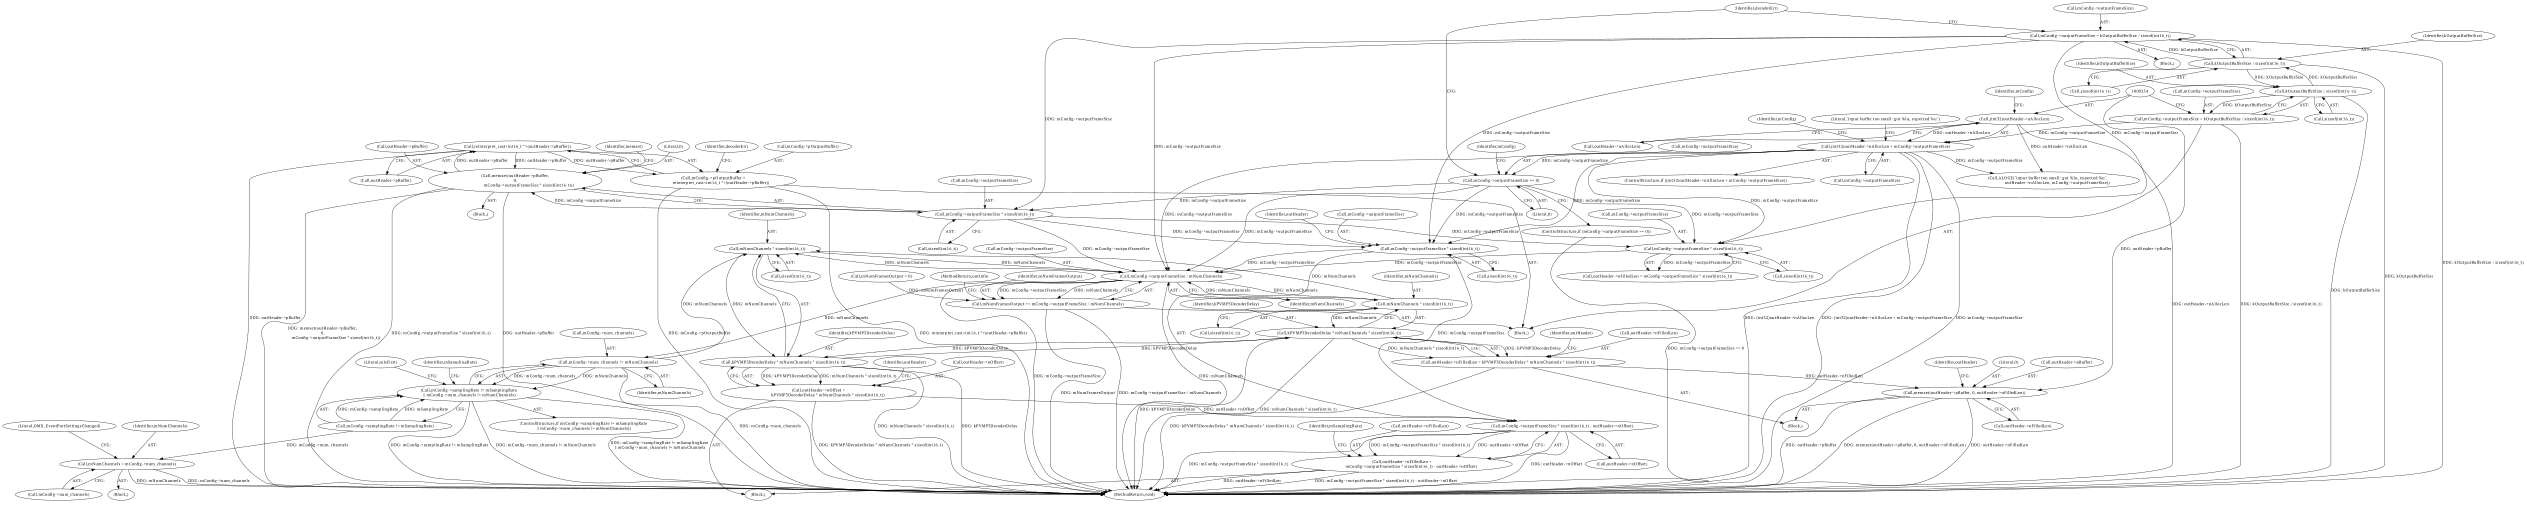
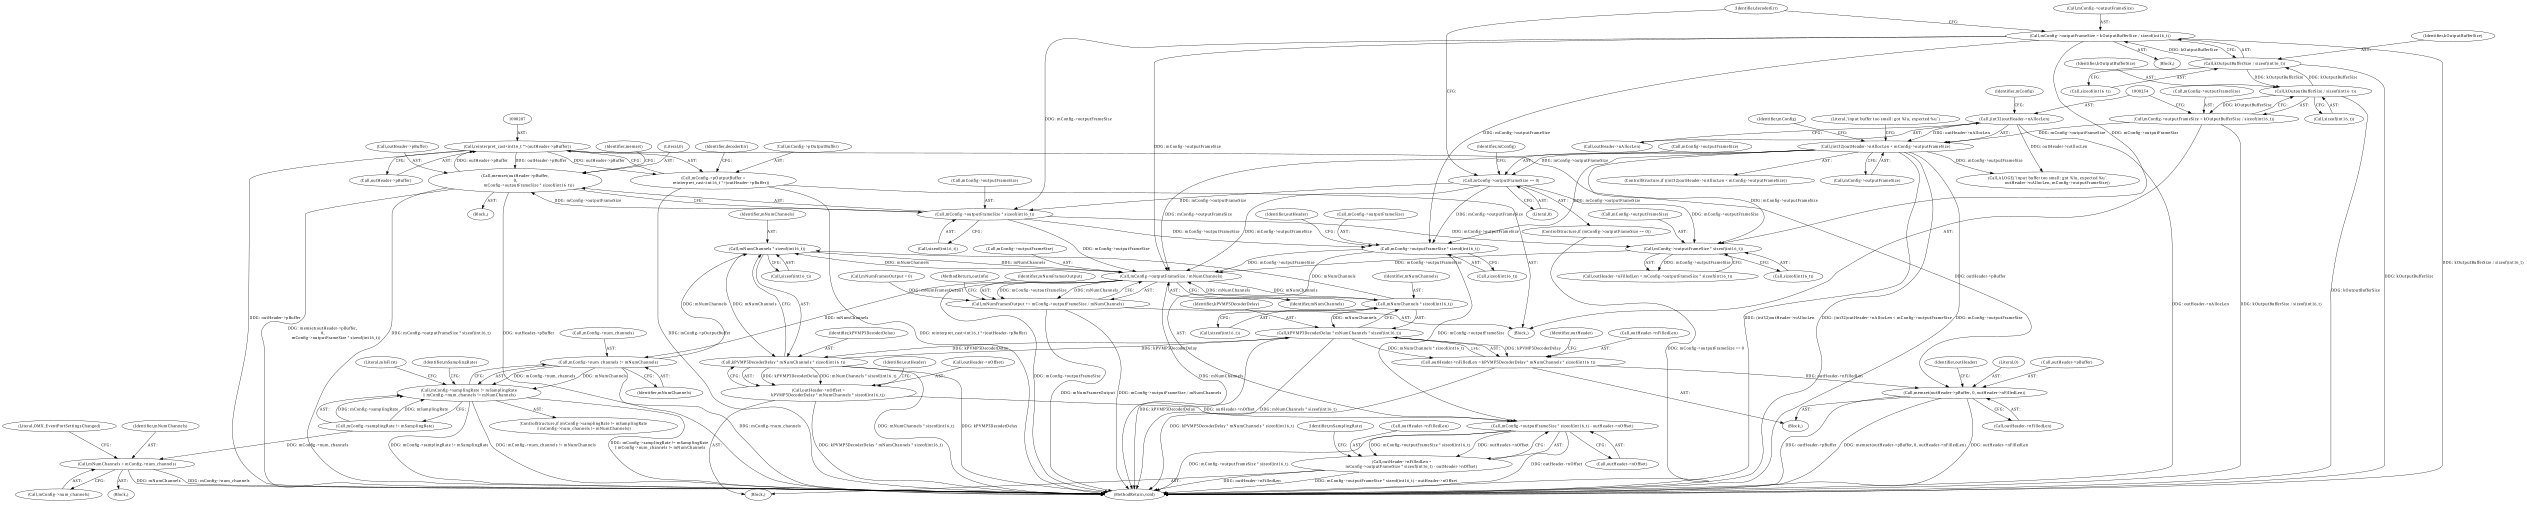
node "1000287": added
edge "(Call,outHeader->nAllocLen)" -> "(Call,(int32)outHeader->nAllocLen)": label "CFG: " -> "AST: "
edge "(Call,mConfig->outputFrameSize == 0)" -> "(ControlStructure,if (mConfig->outputFrameSize == 0))": label "CFG: " -> "AST: "
edge "1000254" -> "(Call,memset(outHeader->pBuffer, 0, outHeader->nFilledLen))": now "(Call,reinterpret_cast<int16_t *>(outHeader->pBuffer))" -> "(Call,memset(outHeader->pBuffer, 0, outHeader->nFilledLen))"
